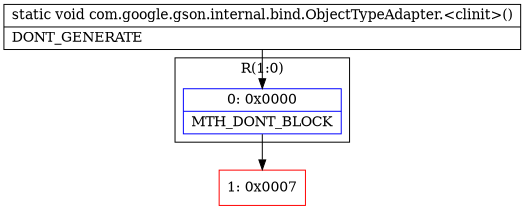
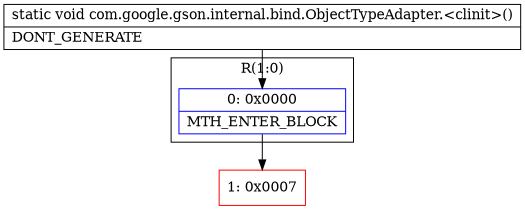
node "0: 0x0000": text "MTH_DONT_BLOCK" -> "MTH_ENTER_BLOCK"
